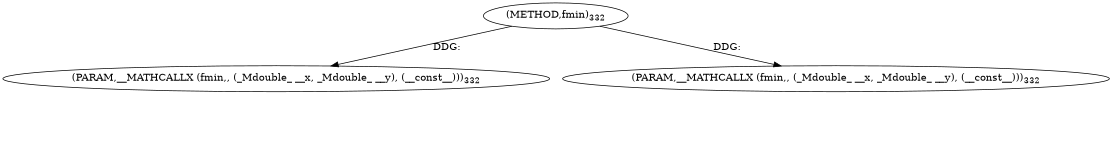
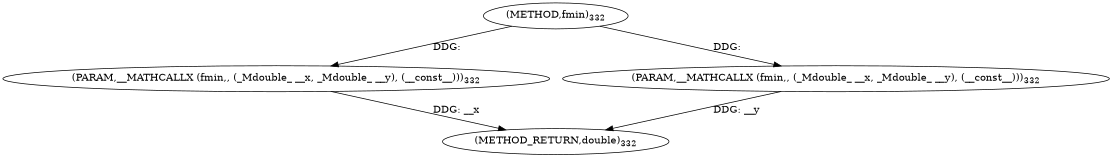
node "(METHOD_RETURN,double)": added
